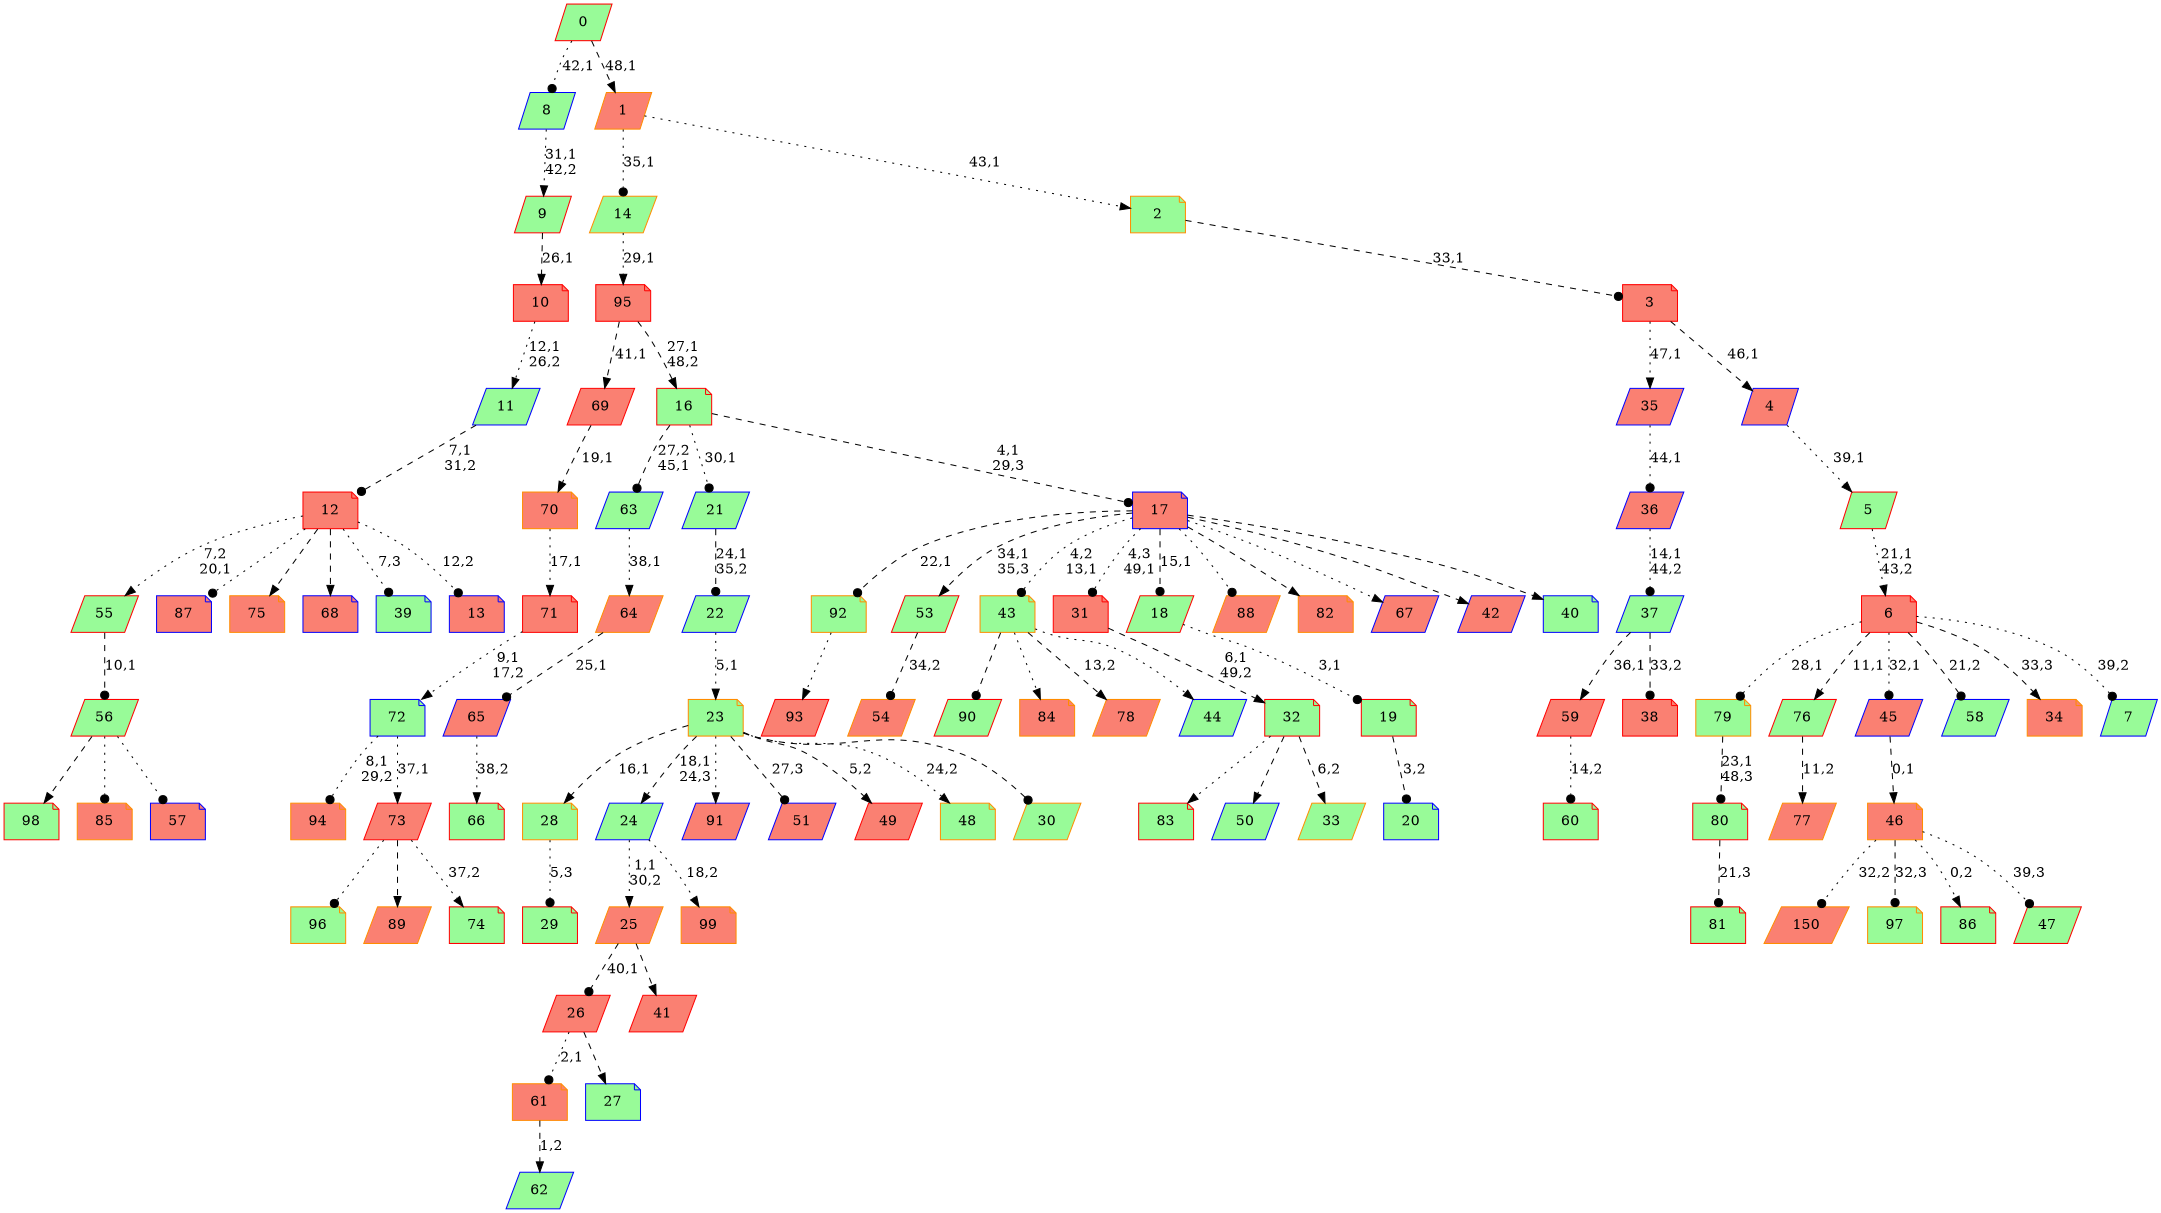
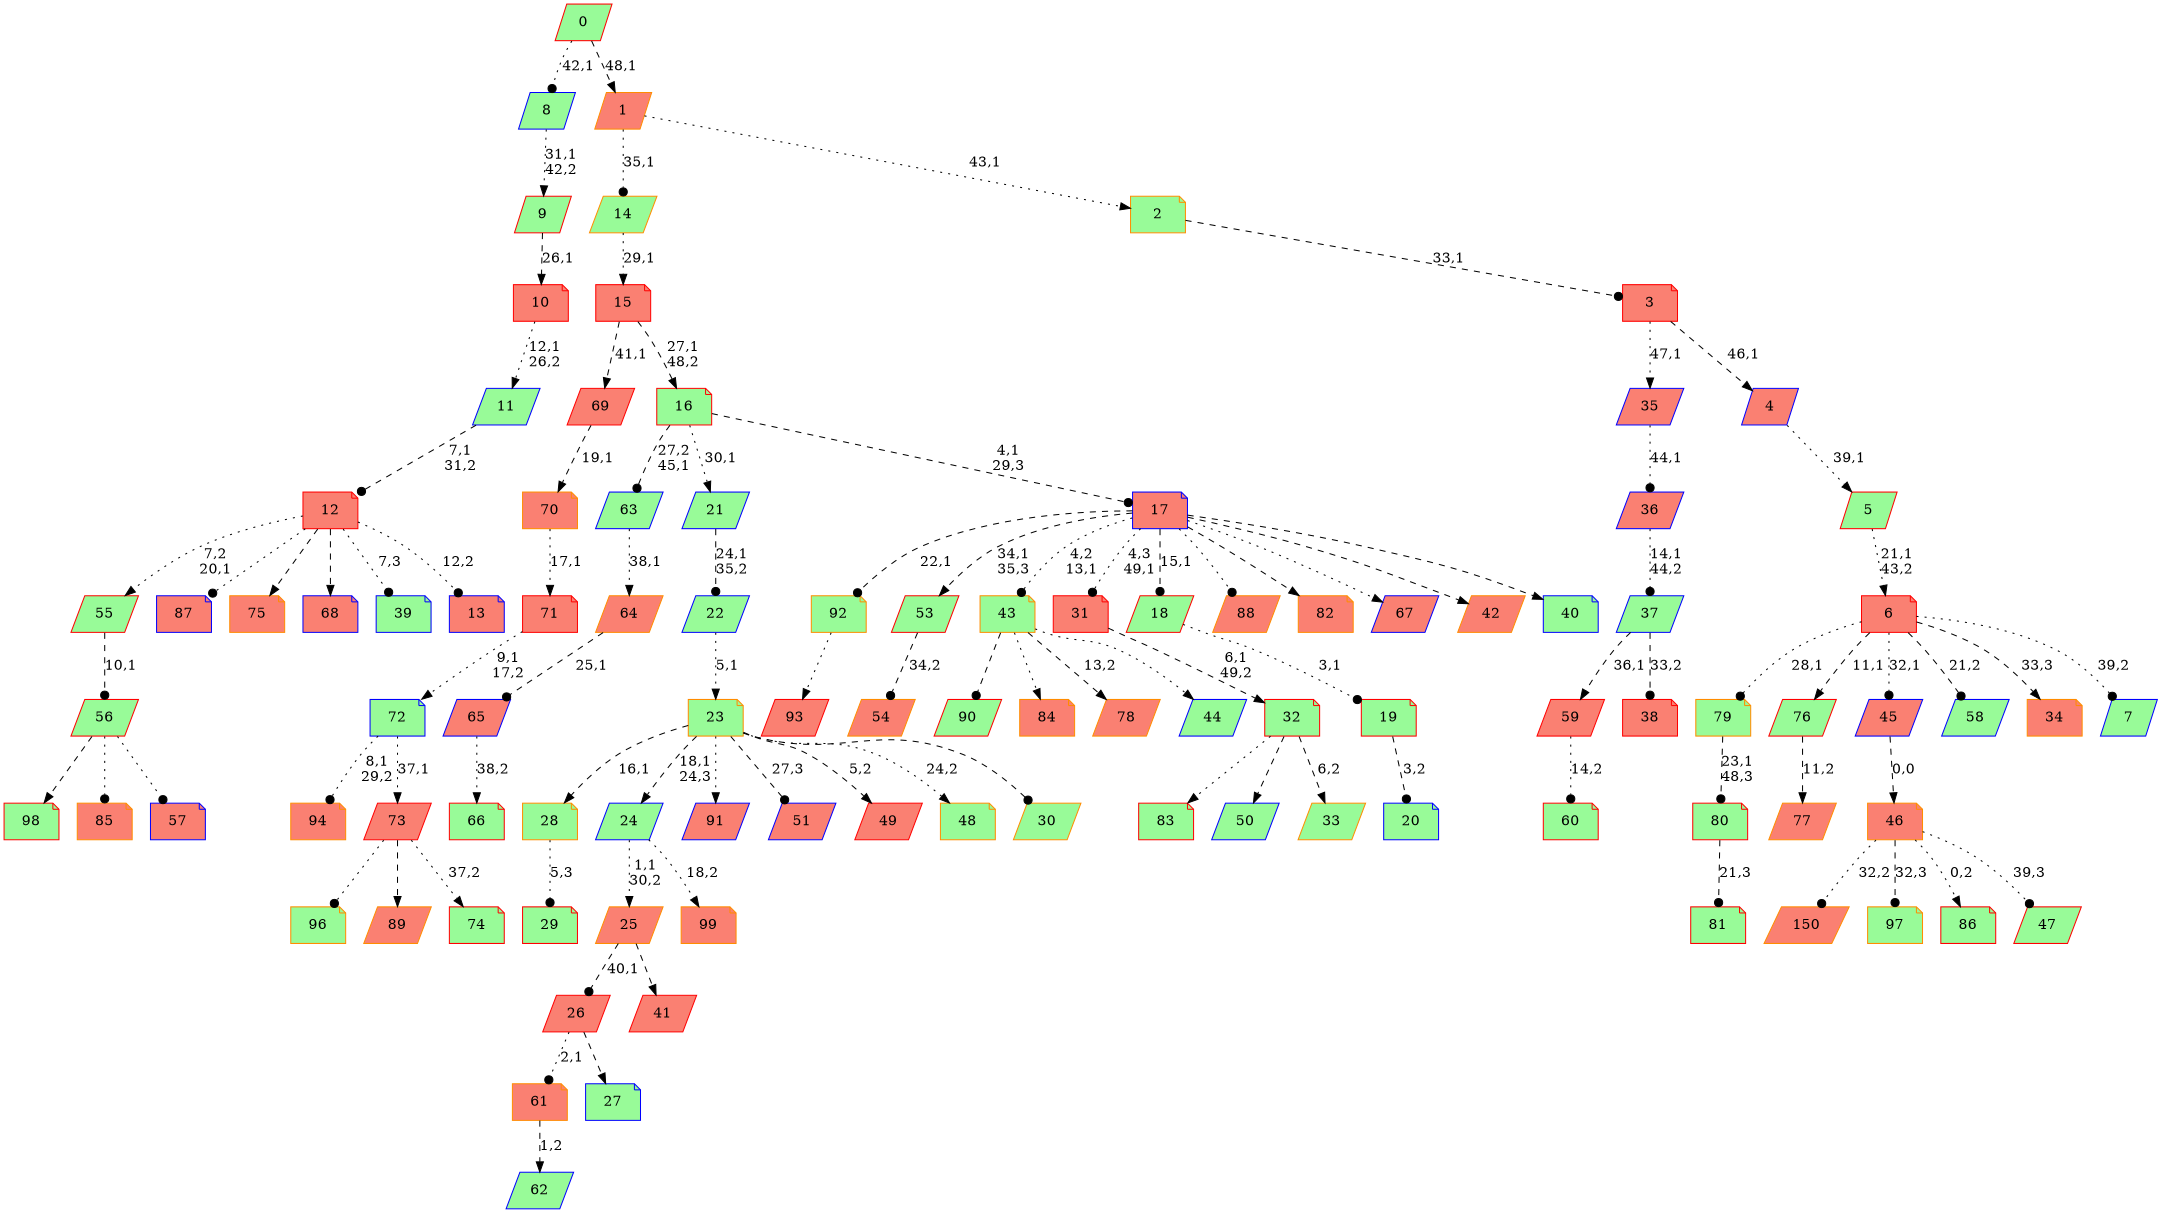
node "95": label "95" -> "15"
edge "16" -> "21": arrowhead dot -> normal
node "42": color blue -> darkorange
edge "45" -> "46": label "0,1" -> "0,0"
